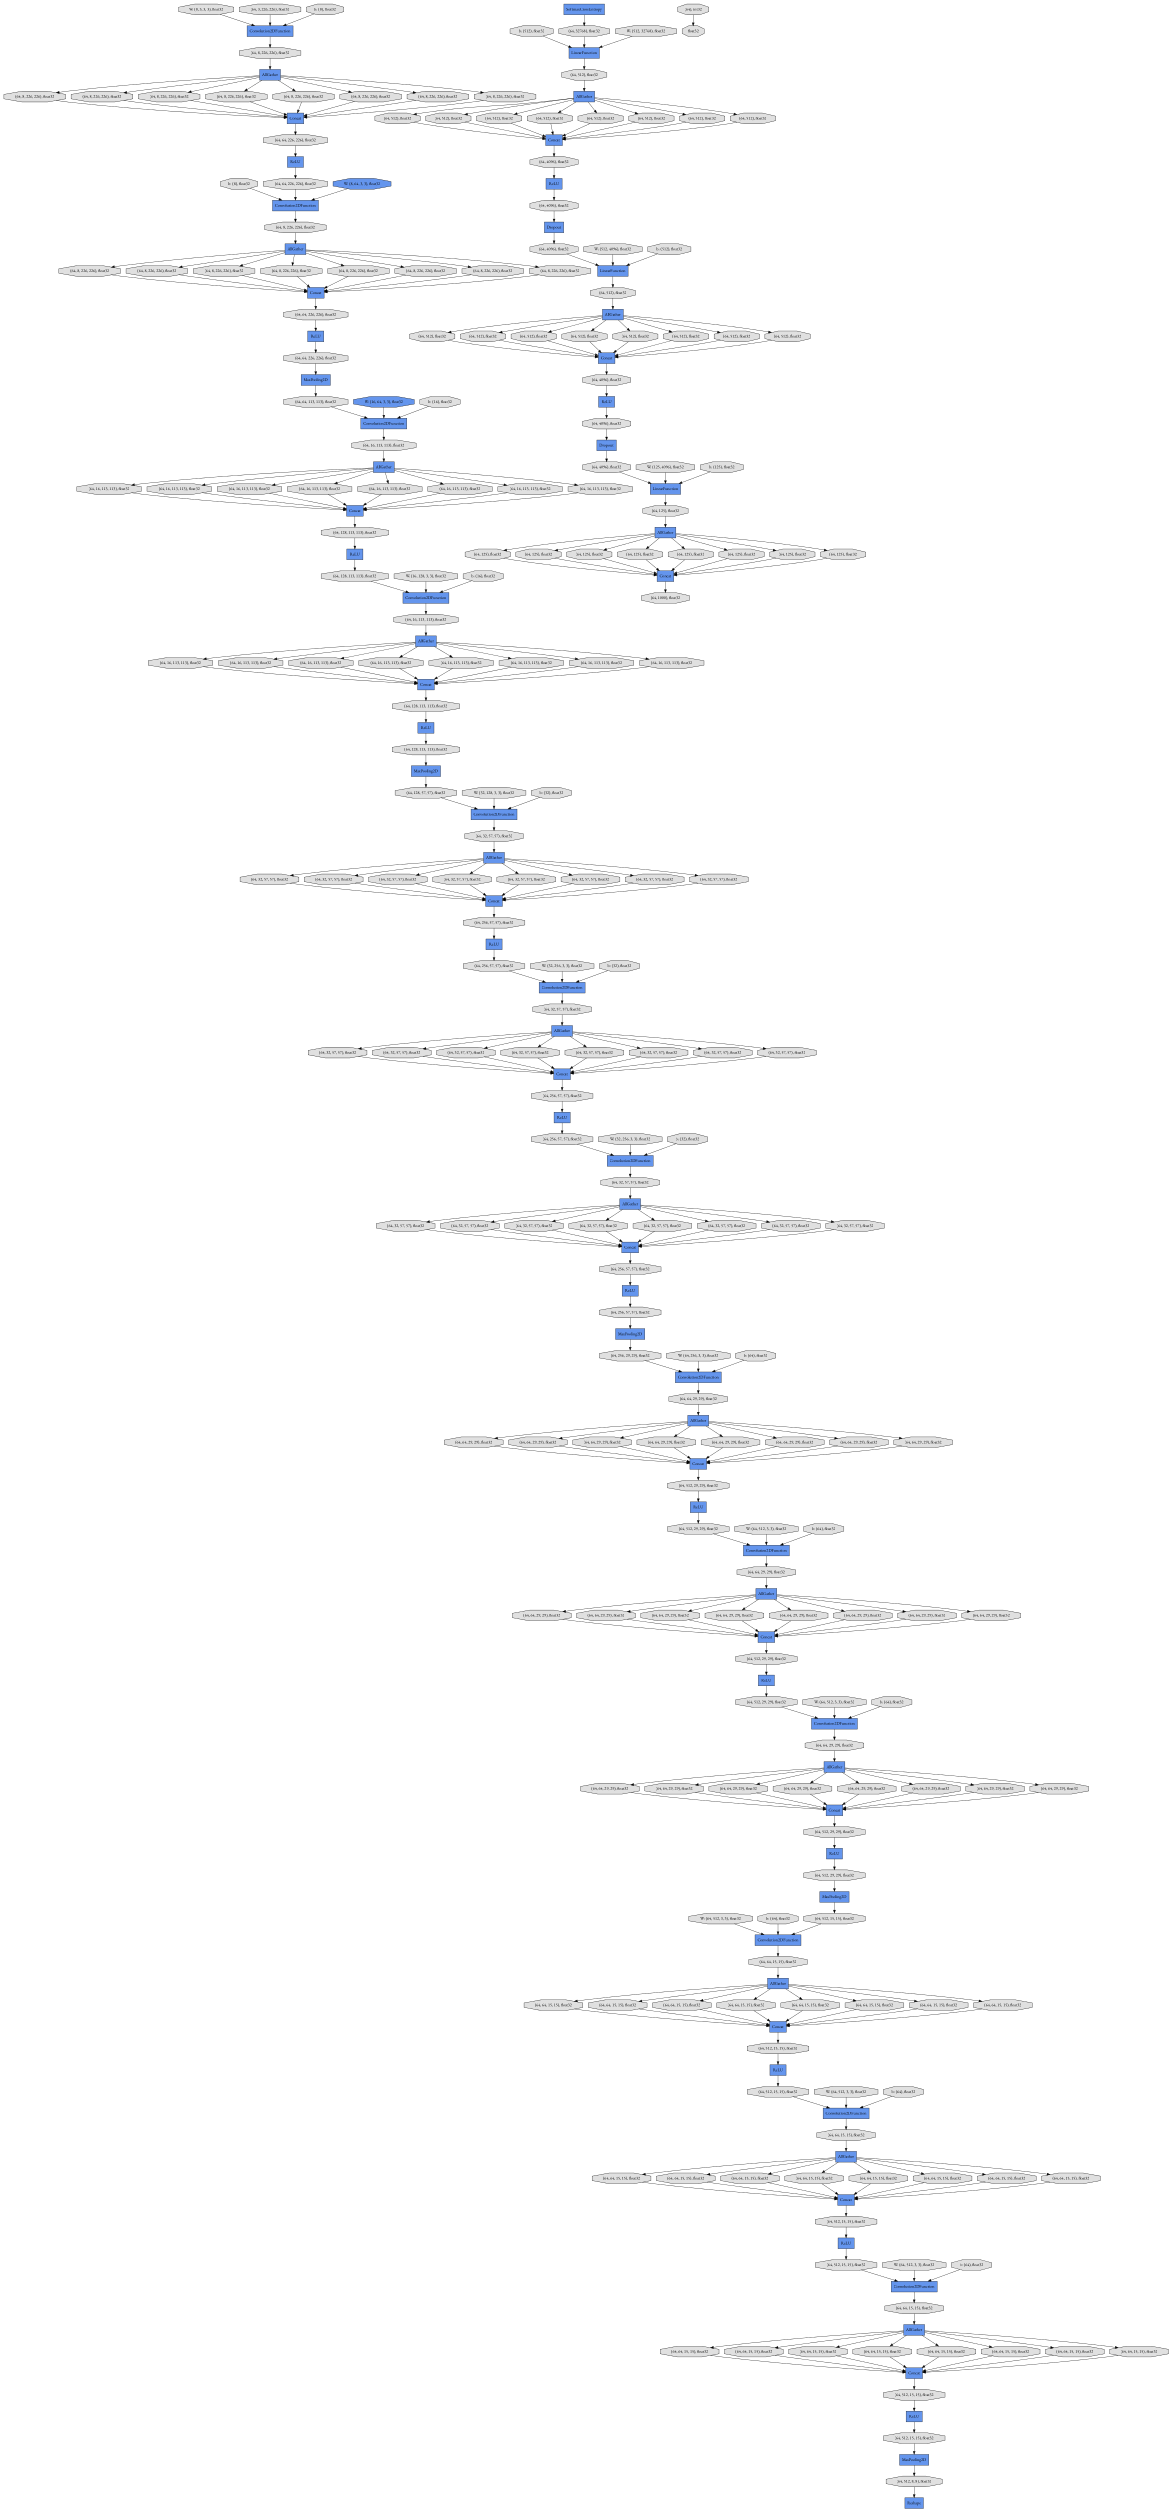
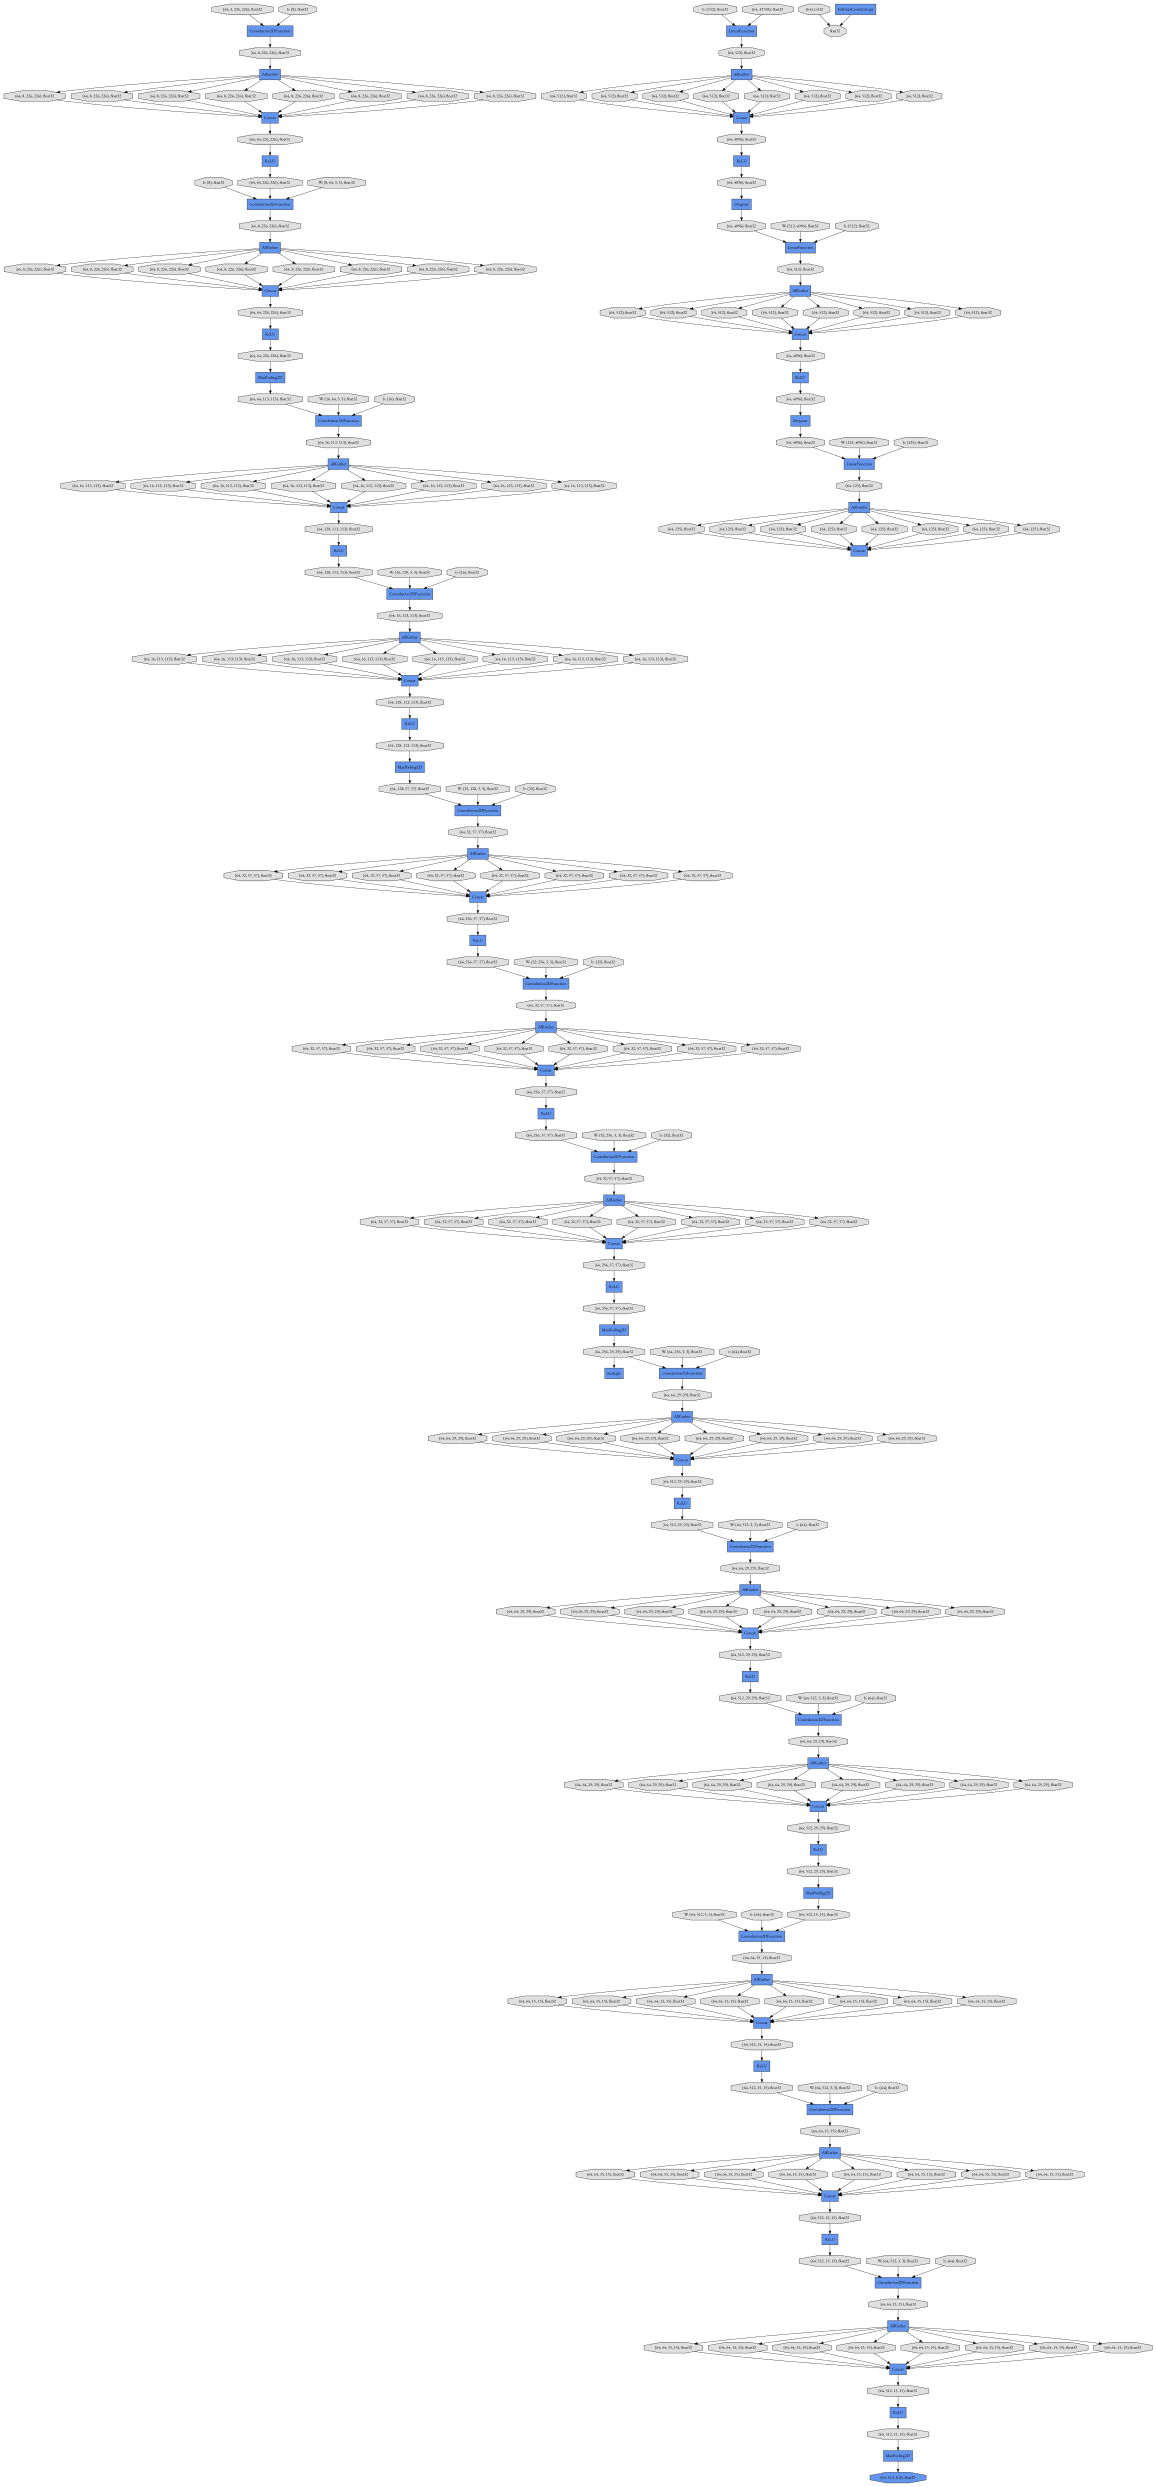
node "W: (8, 3, 3, 3), float32": removed
edge "SoftmaxCrossEntropy" -> "(64, 32768), float32": now "SoftmaxCrossEntropy" -> "float32"
node "W: (512, 32768), float32": removed
node "W: (8, 64, 3, 3), float32": fillcolor #6495ed -> #e0e0e0
node "W: (16, 64, 3, 3), float32": fillcolor #6495ed -> #e0e0e0
node "(64, 1000), float32": removed
node "(64, 512, 8, 8), float32": fillcolor #e0e0e0 -> #6495ed
edge "(64, 512, 8, 8), float32" -> "Reshape": now "(64, 256, 29, 29), float32" -> "Reshape"
